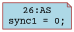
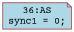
node "26:AS sync1 = 0;": label "26:AS sync1 = 0;" -> "36:AS sync1 = 0;"
